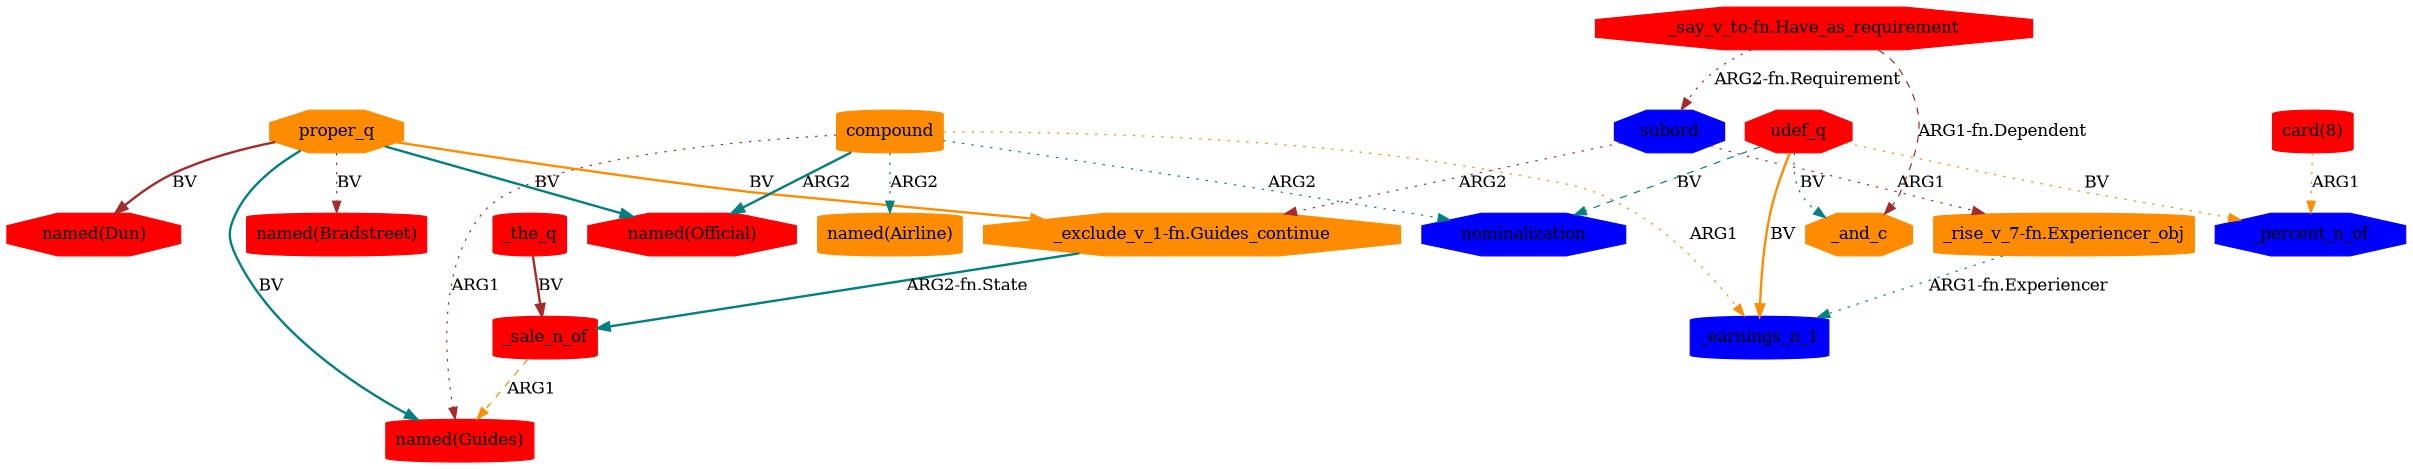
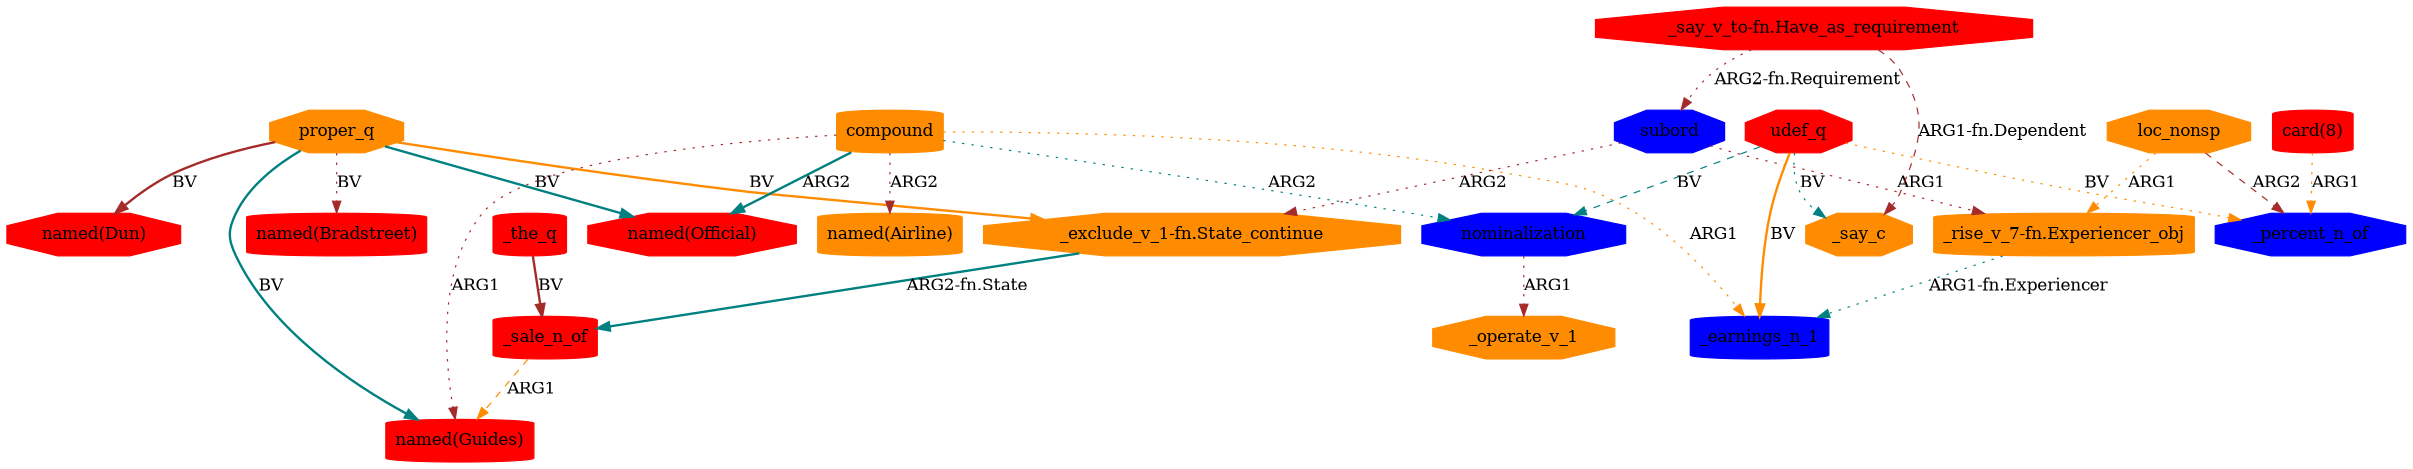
node "loc_nonsp": added
edge "compound" -> "named(Airline)": color teal -> brown
node "_exclude_v_1-fn.Guides_continue": label "_exclude_v_1-fn.Guides_continue" -> "_exclude_v_1-fn.State_continue"
node "_and_c": label "_and_c" -> "_say_c"
node "_operate_v_1": added
